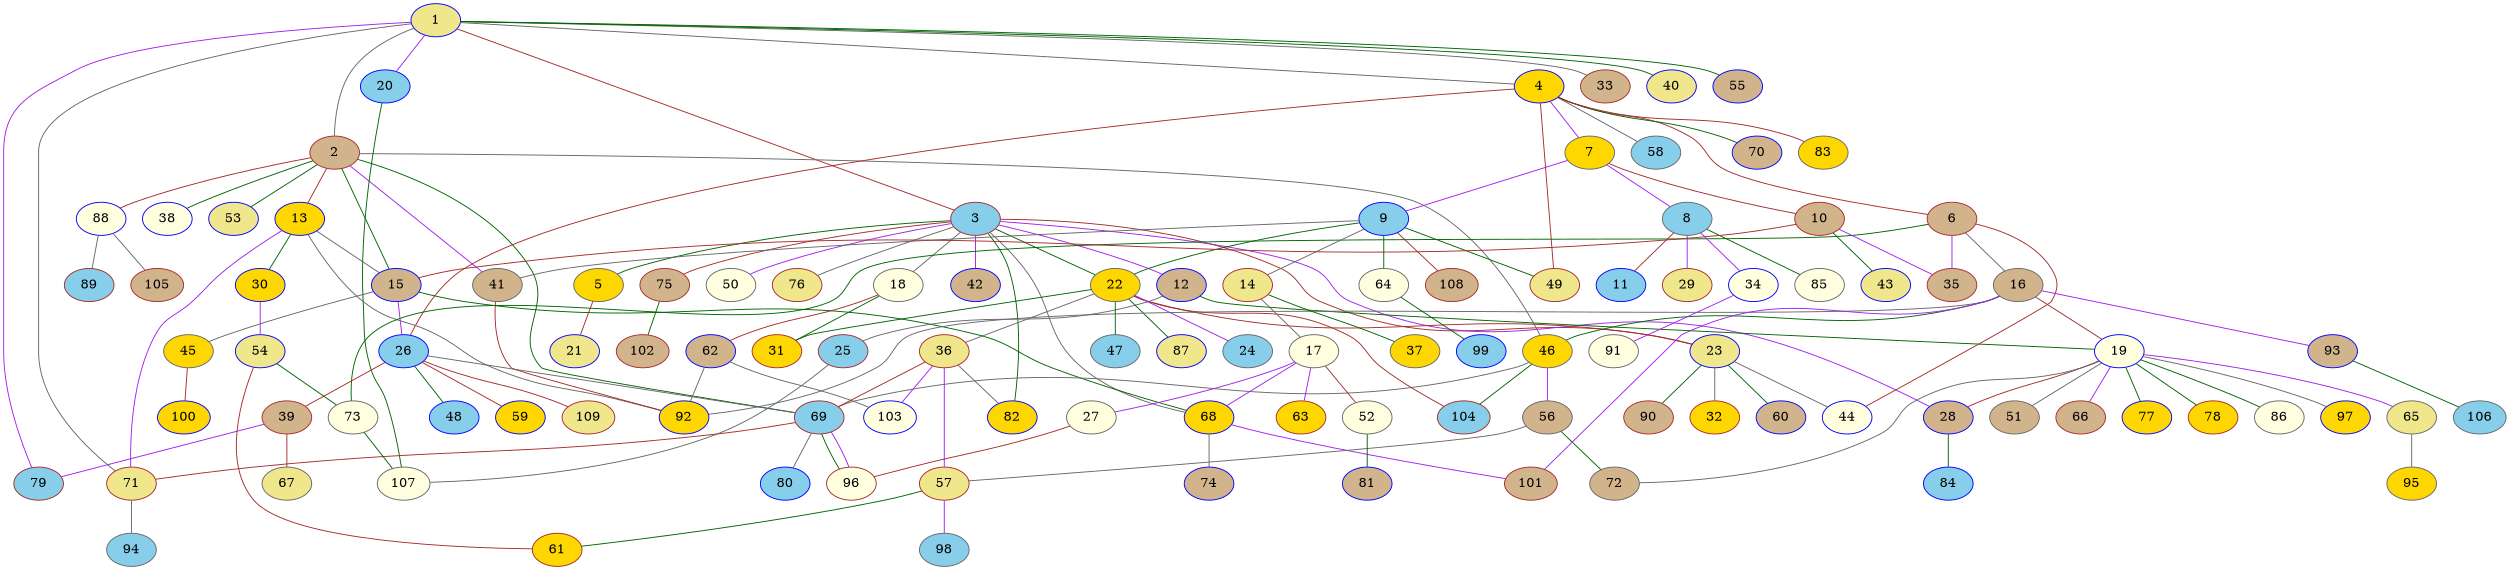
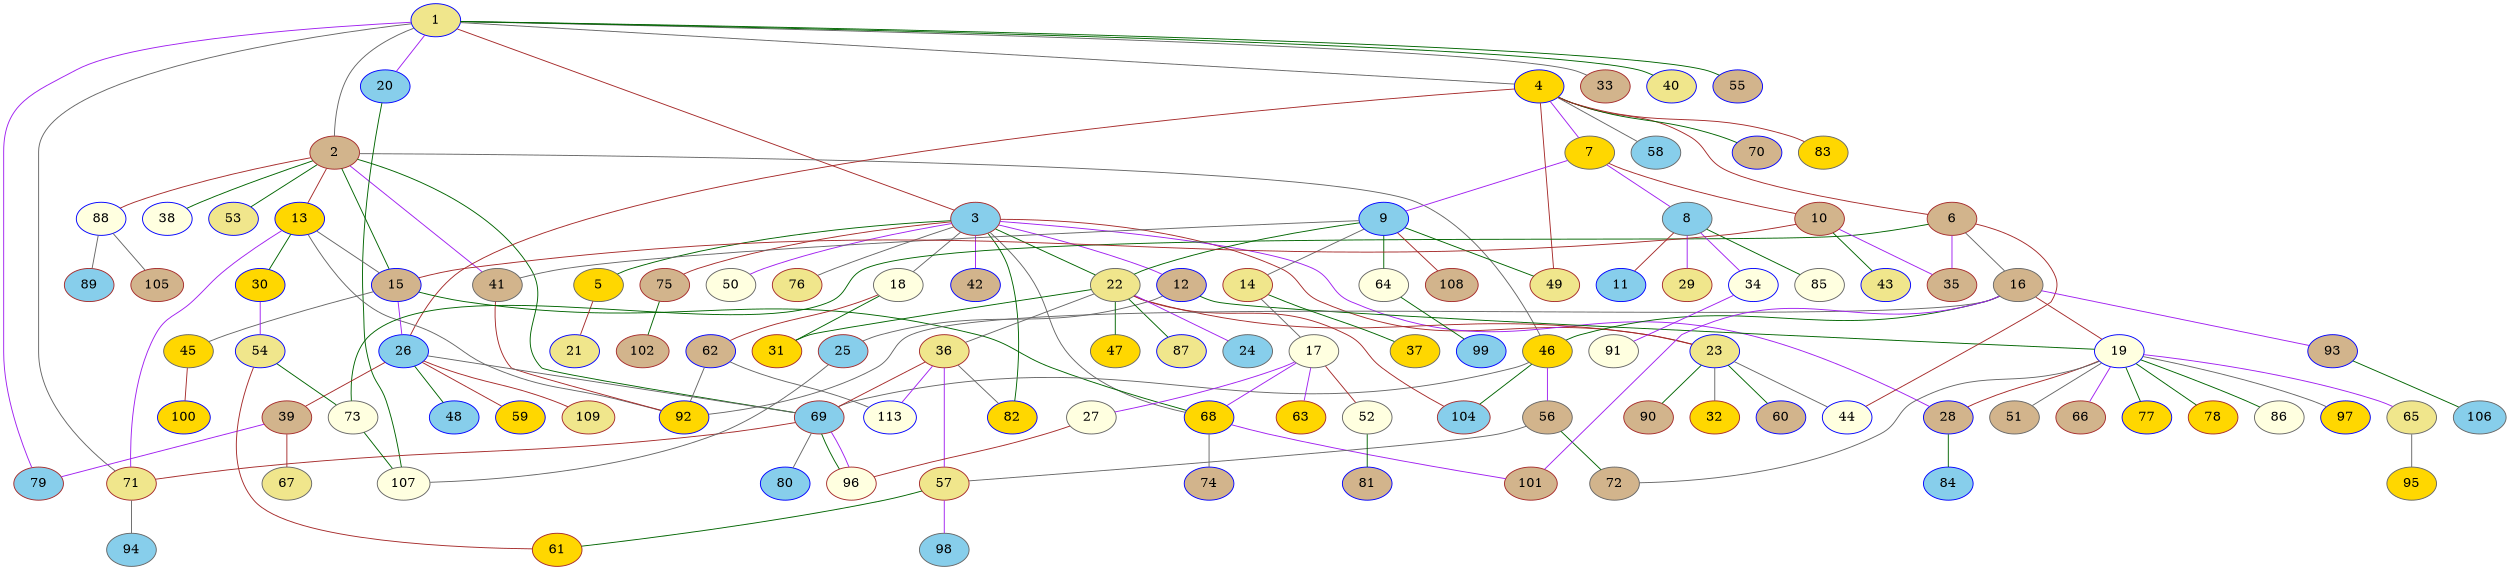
node "22": fillcolor gold -> khaki
node "47": fillcolor skyblue -> gold
node "103": label "103" -> "113"
